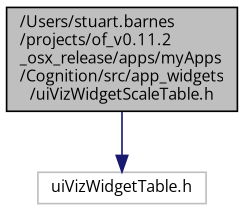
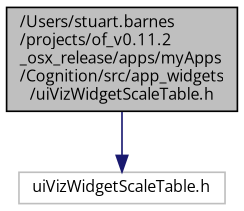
node "uiVizWidgetTable.h": label "uiVizWidgetTable.h" -> "uiVizWidgetScaleTable.h"
